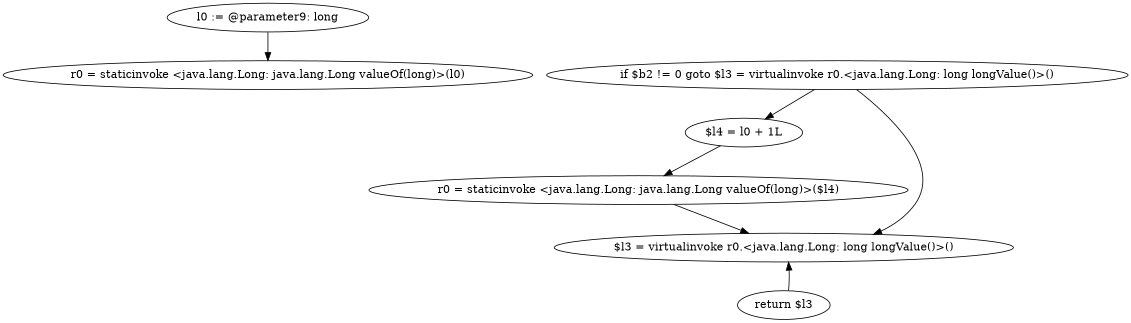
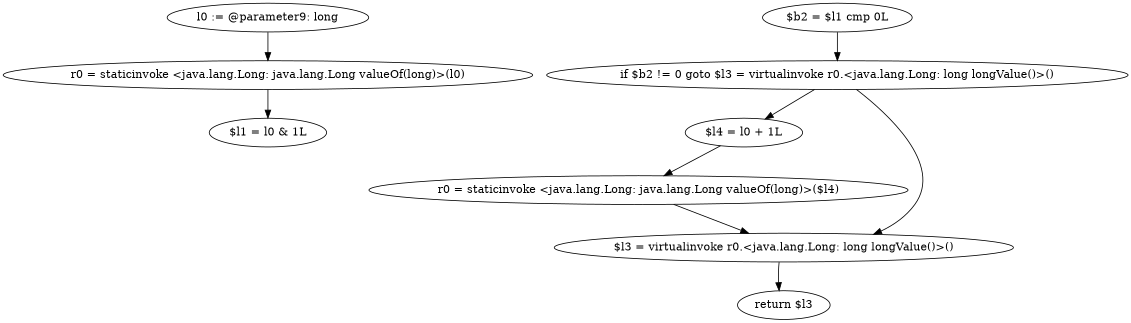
node "$b2 = $l1 cmp 0L": added
node "$l1 = l0 & 1L": added
edge "return $l3" -> "$l3 = virtualinvoke r0.<java.lang.Long: long longValue()>()": reversed
